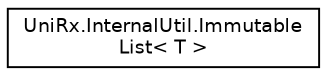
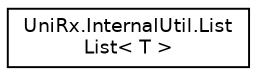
node "UniRx.InternalUtil.Immutable List< T >": label "UniRx.InternalUtil.Immutable List< T >" -> "UniRx.InternalUtil.List List< T >"
